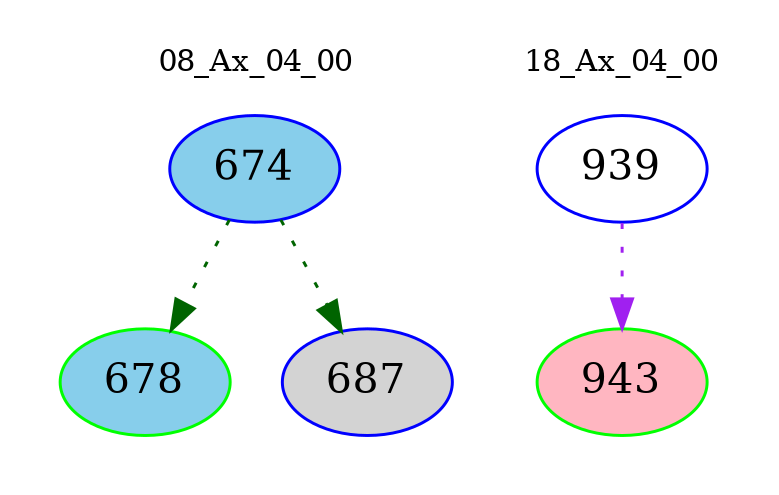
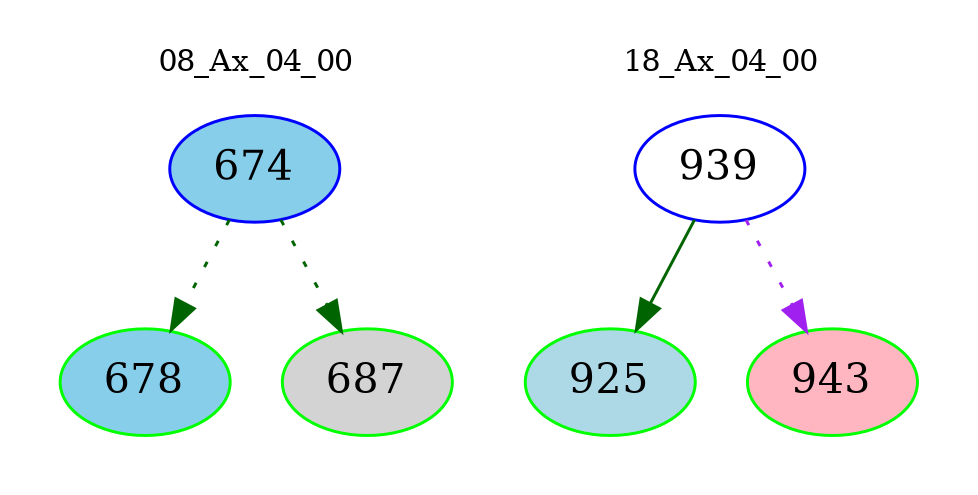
node "687": color blue -> green
node "925": added
